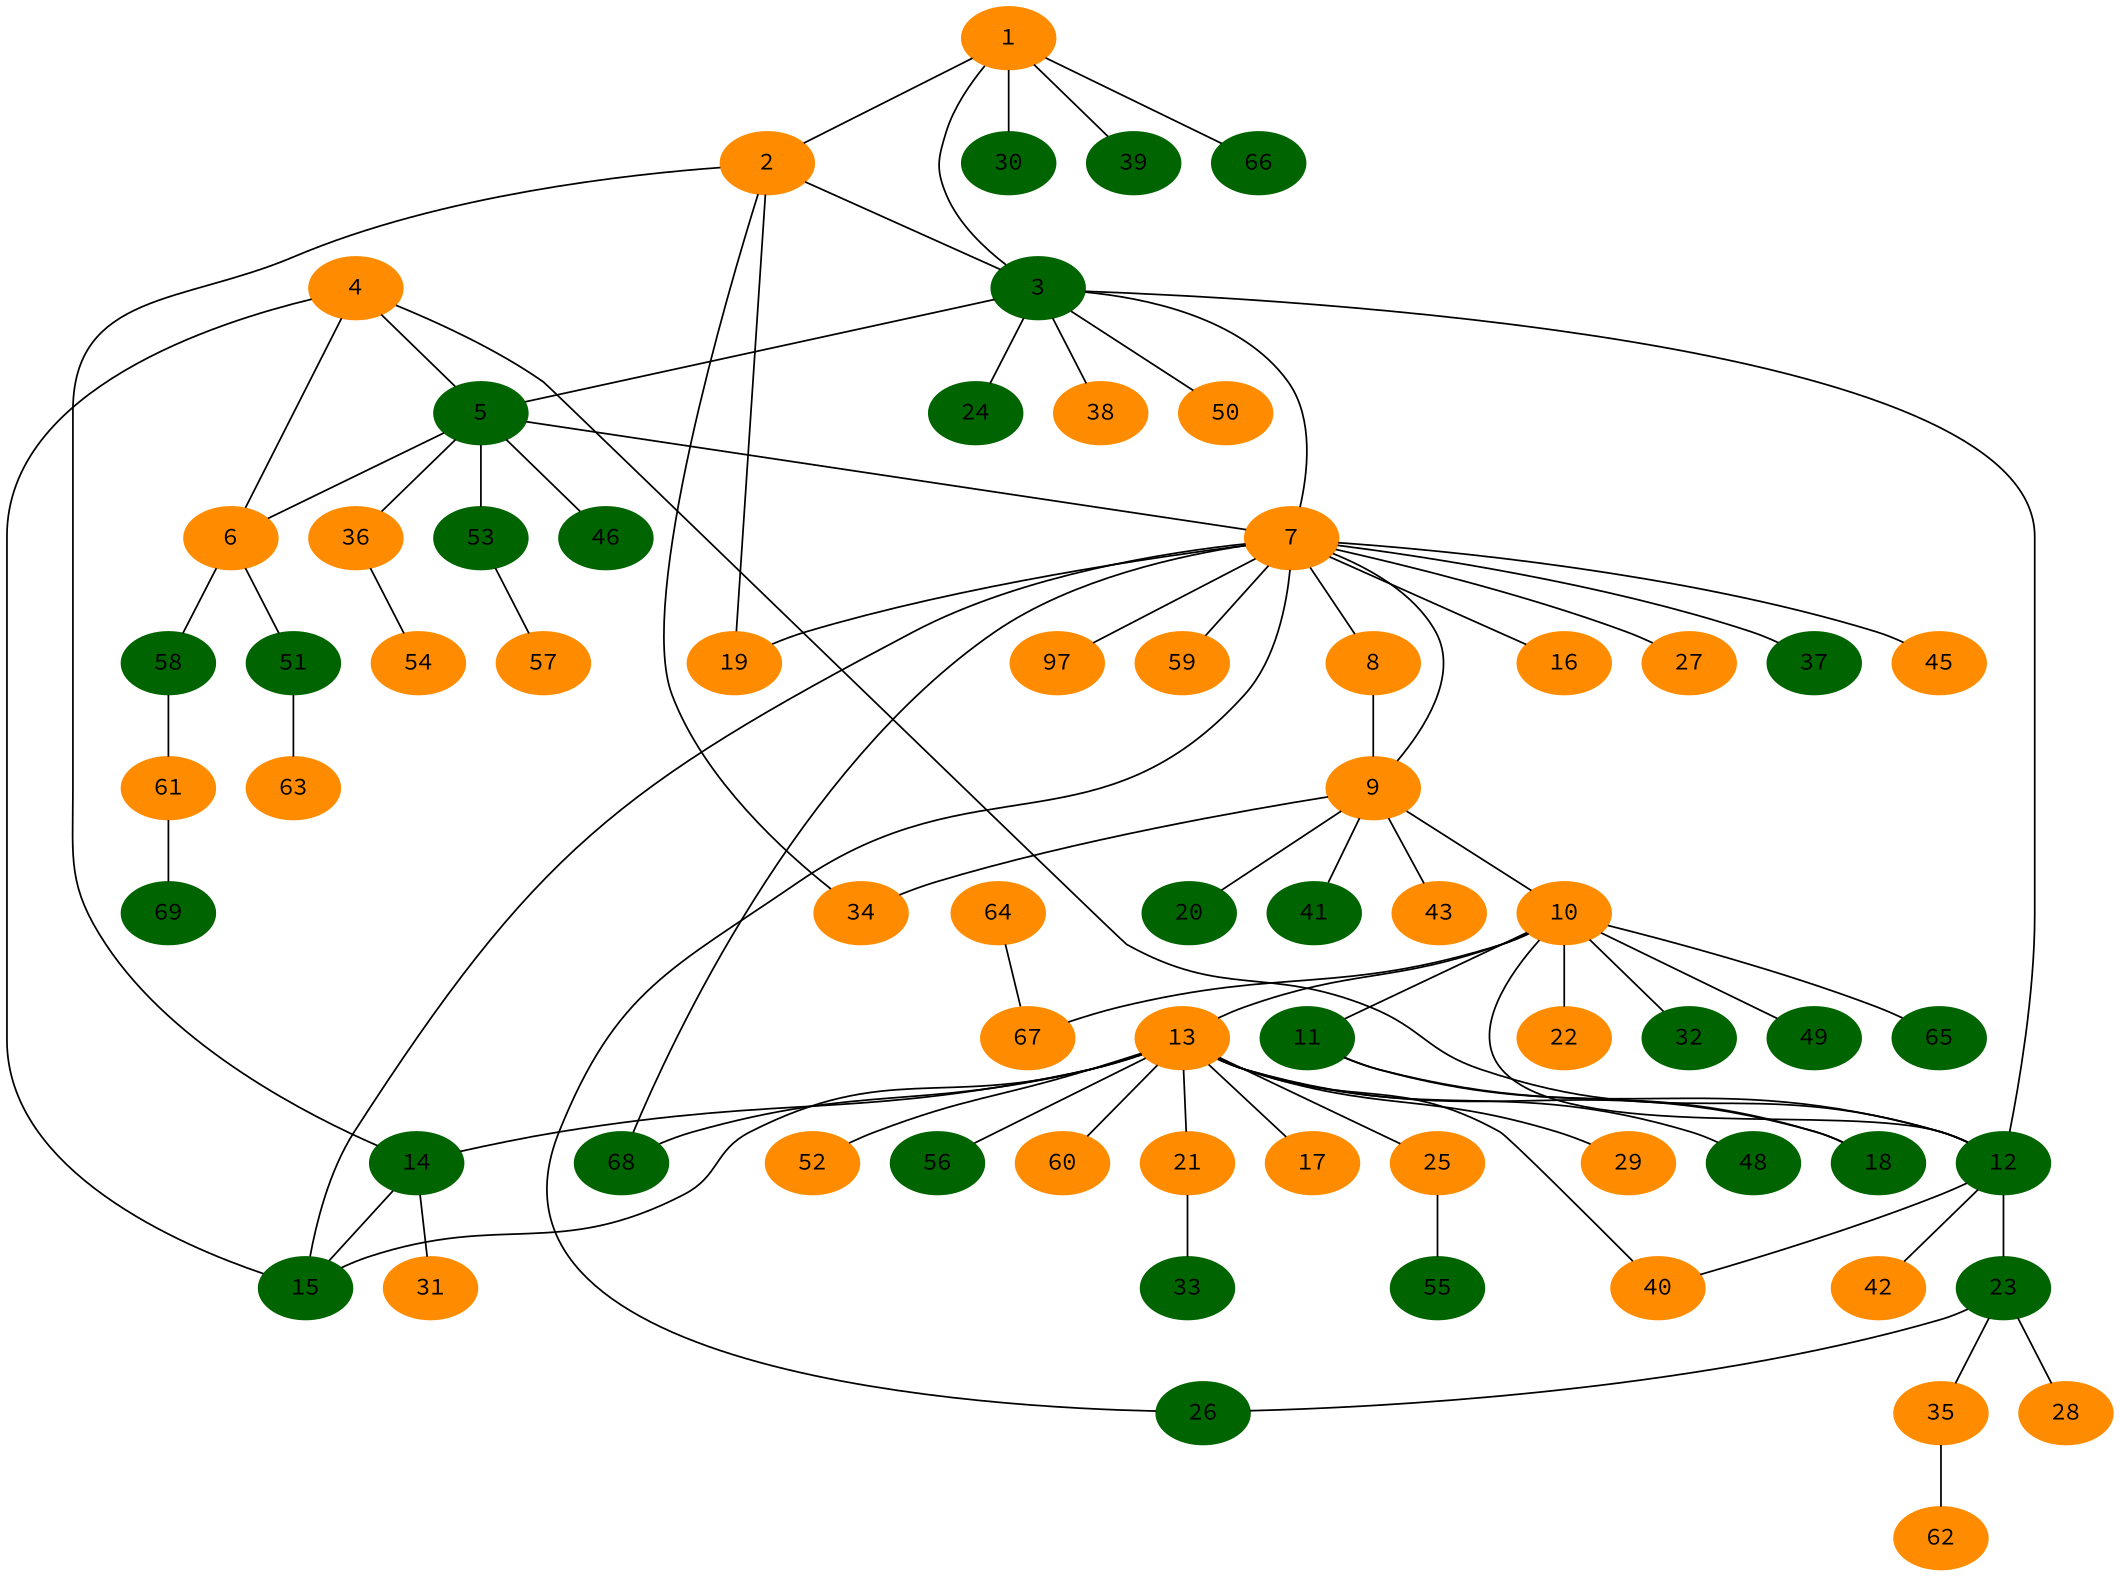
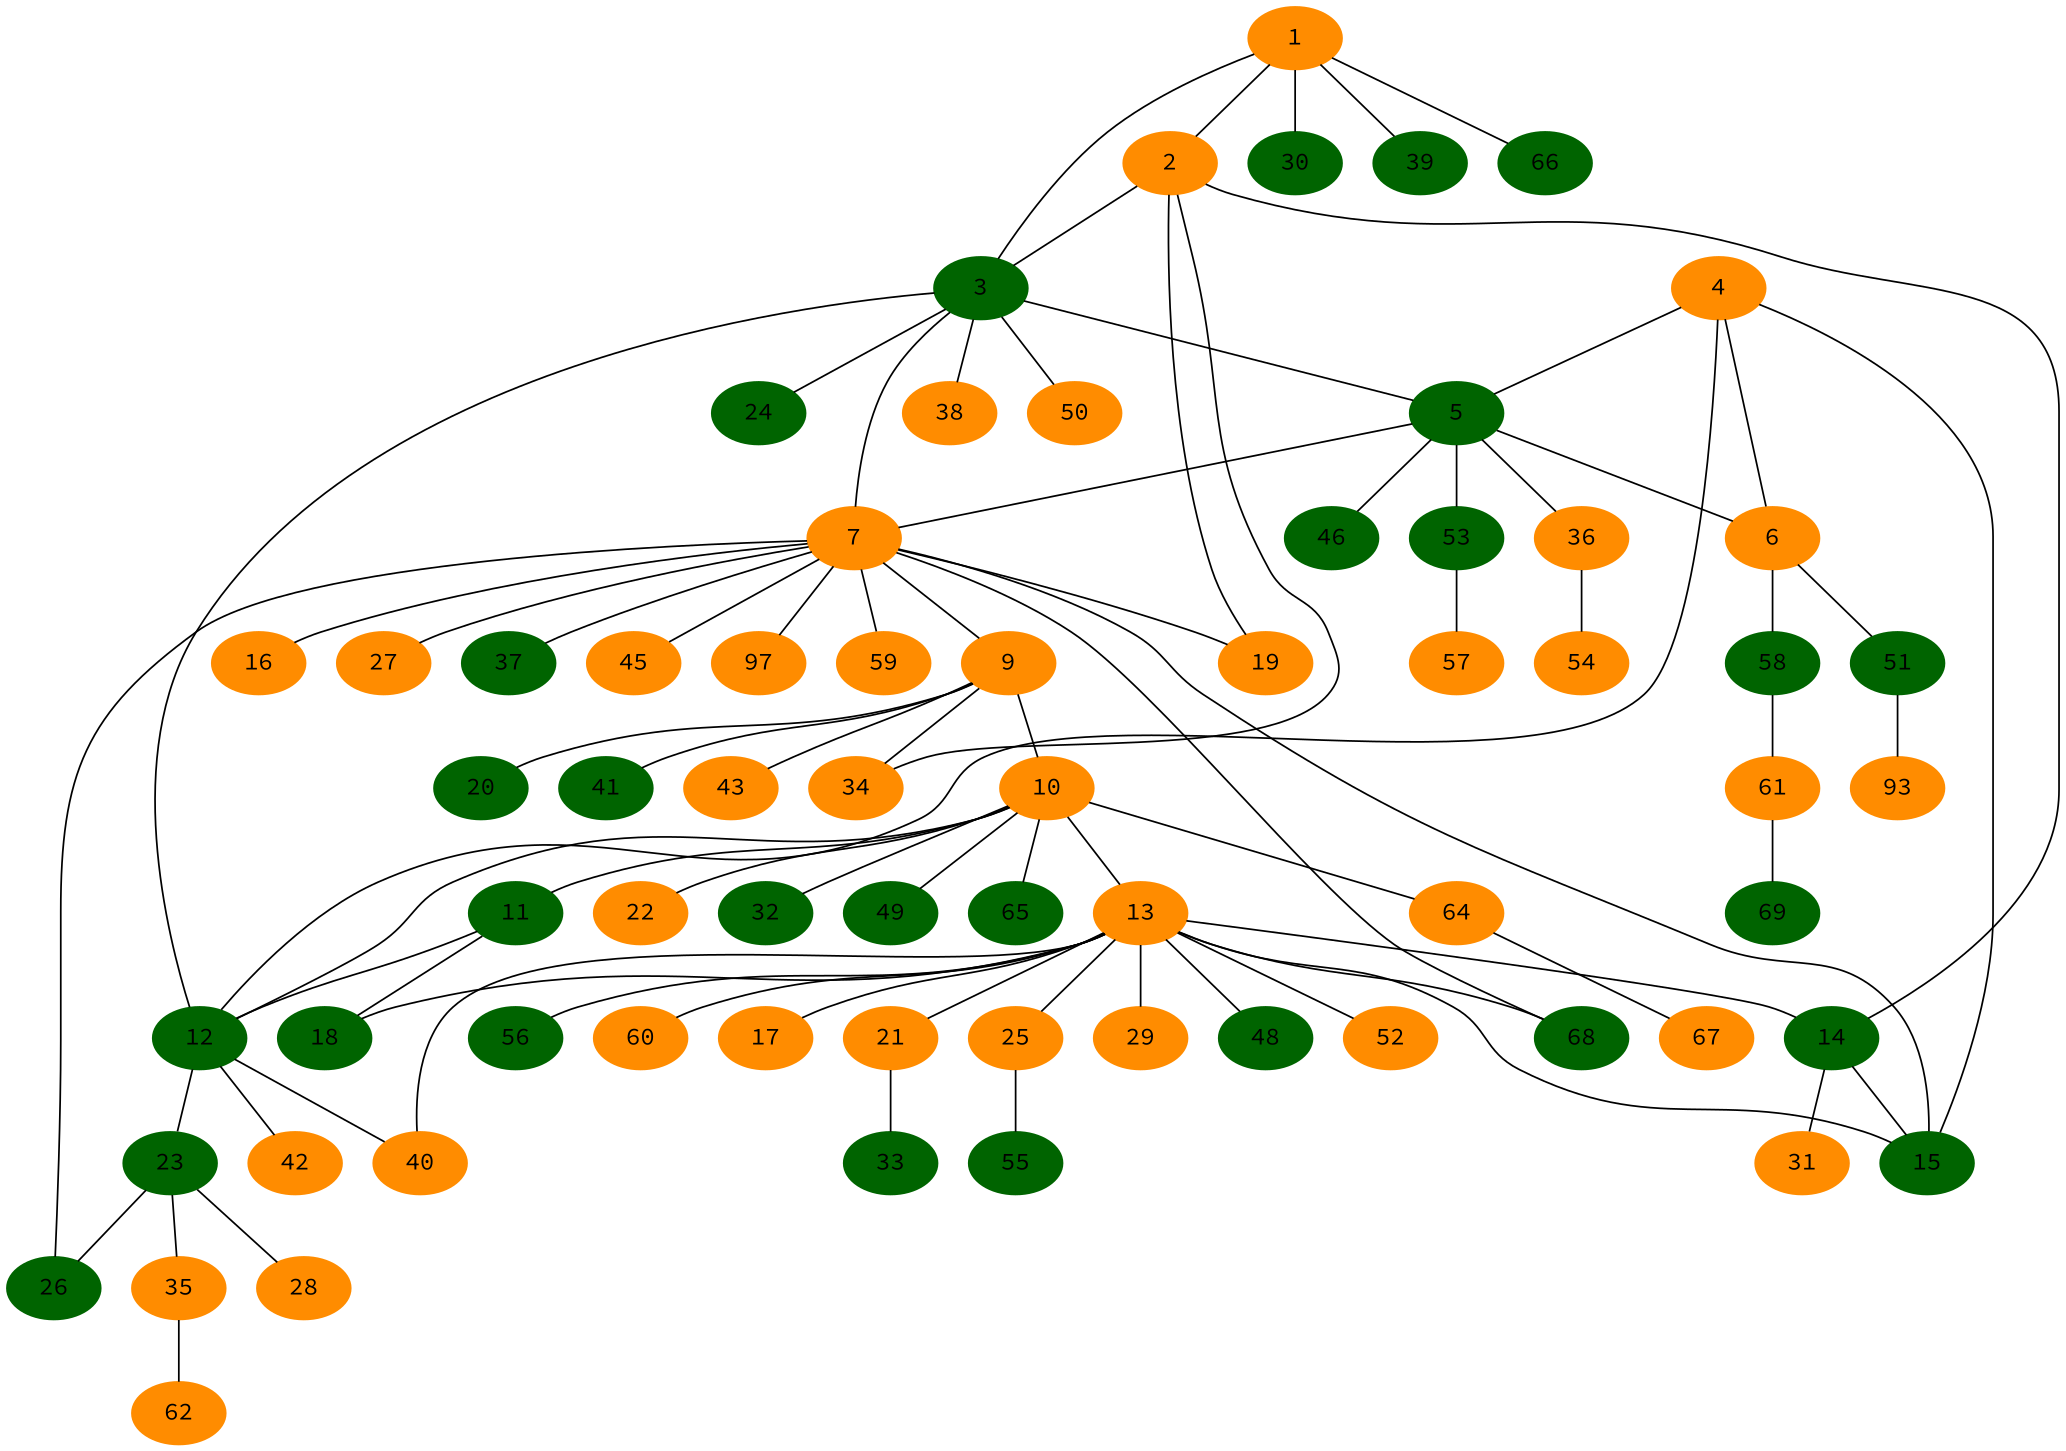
node "8": removed
node "63": label "63" -> "93"
edge "10" -- "67": now "10" -- "64"
